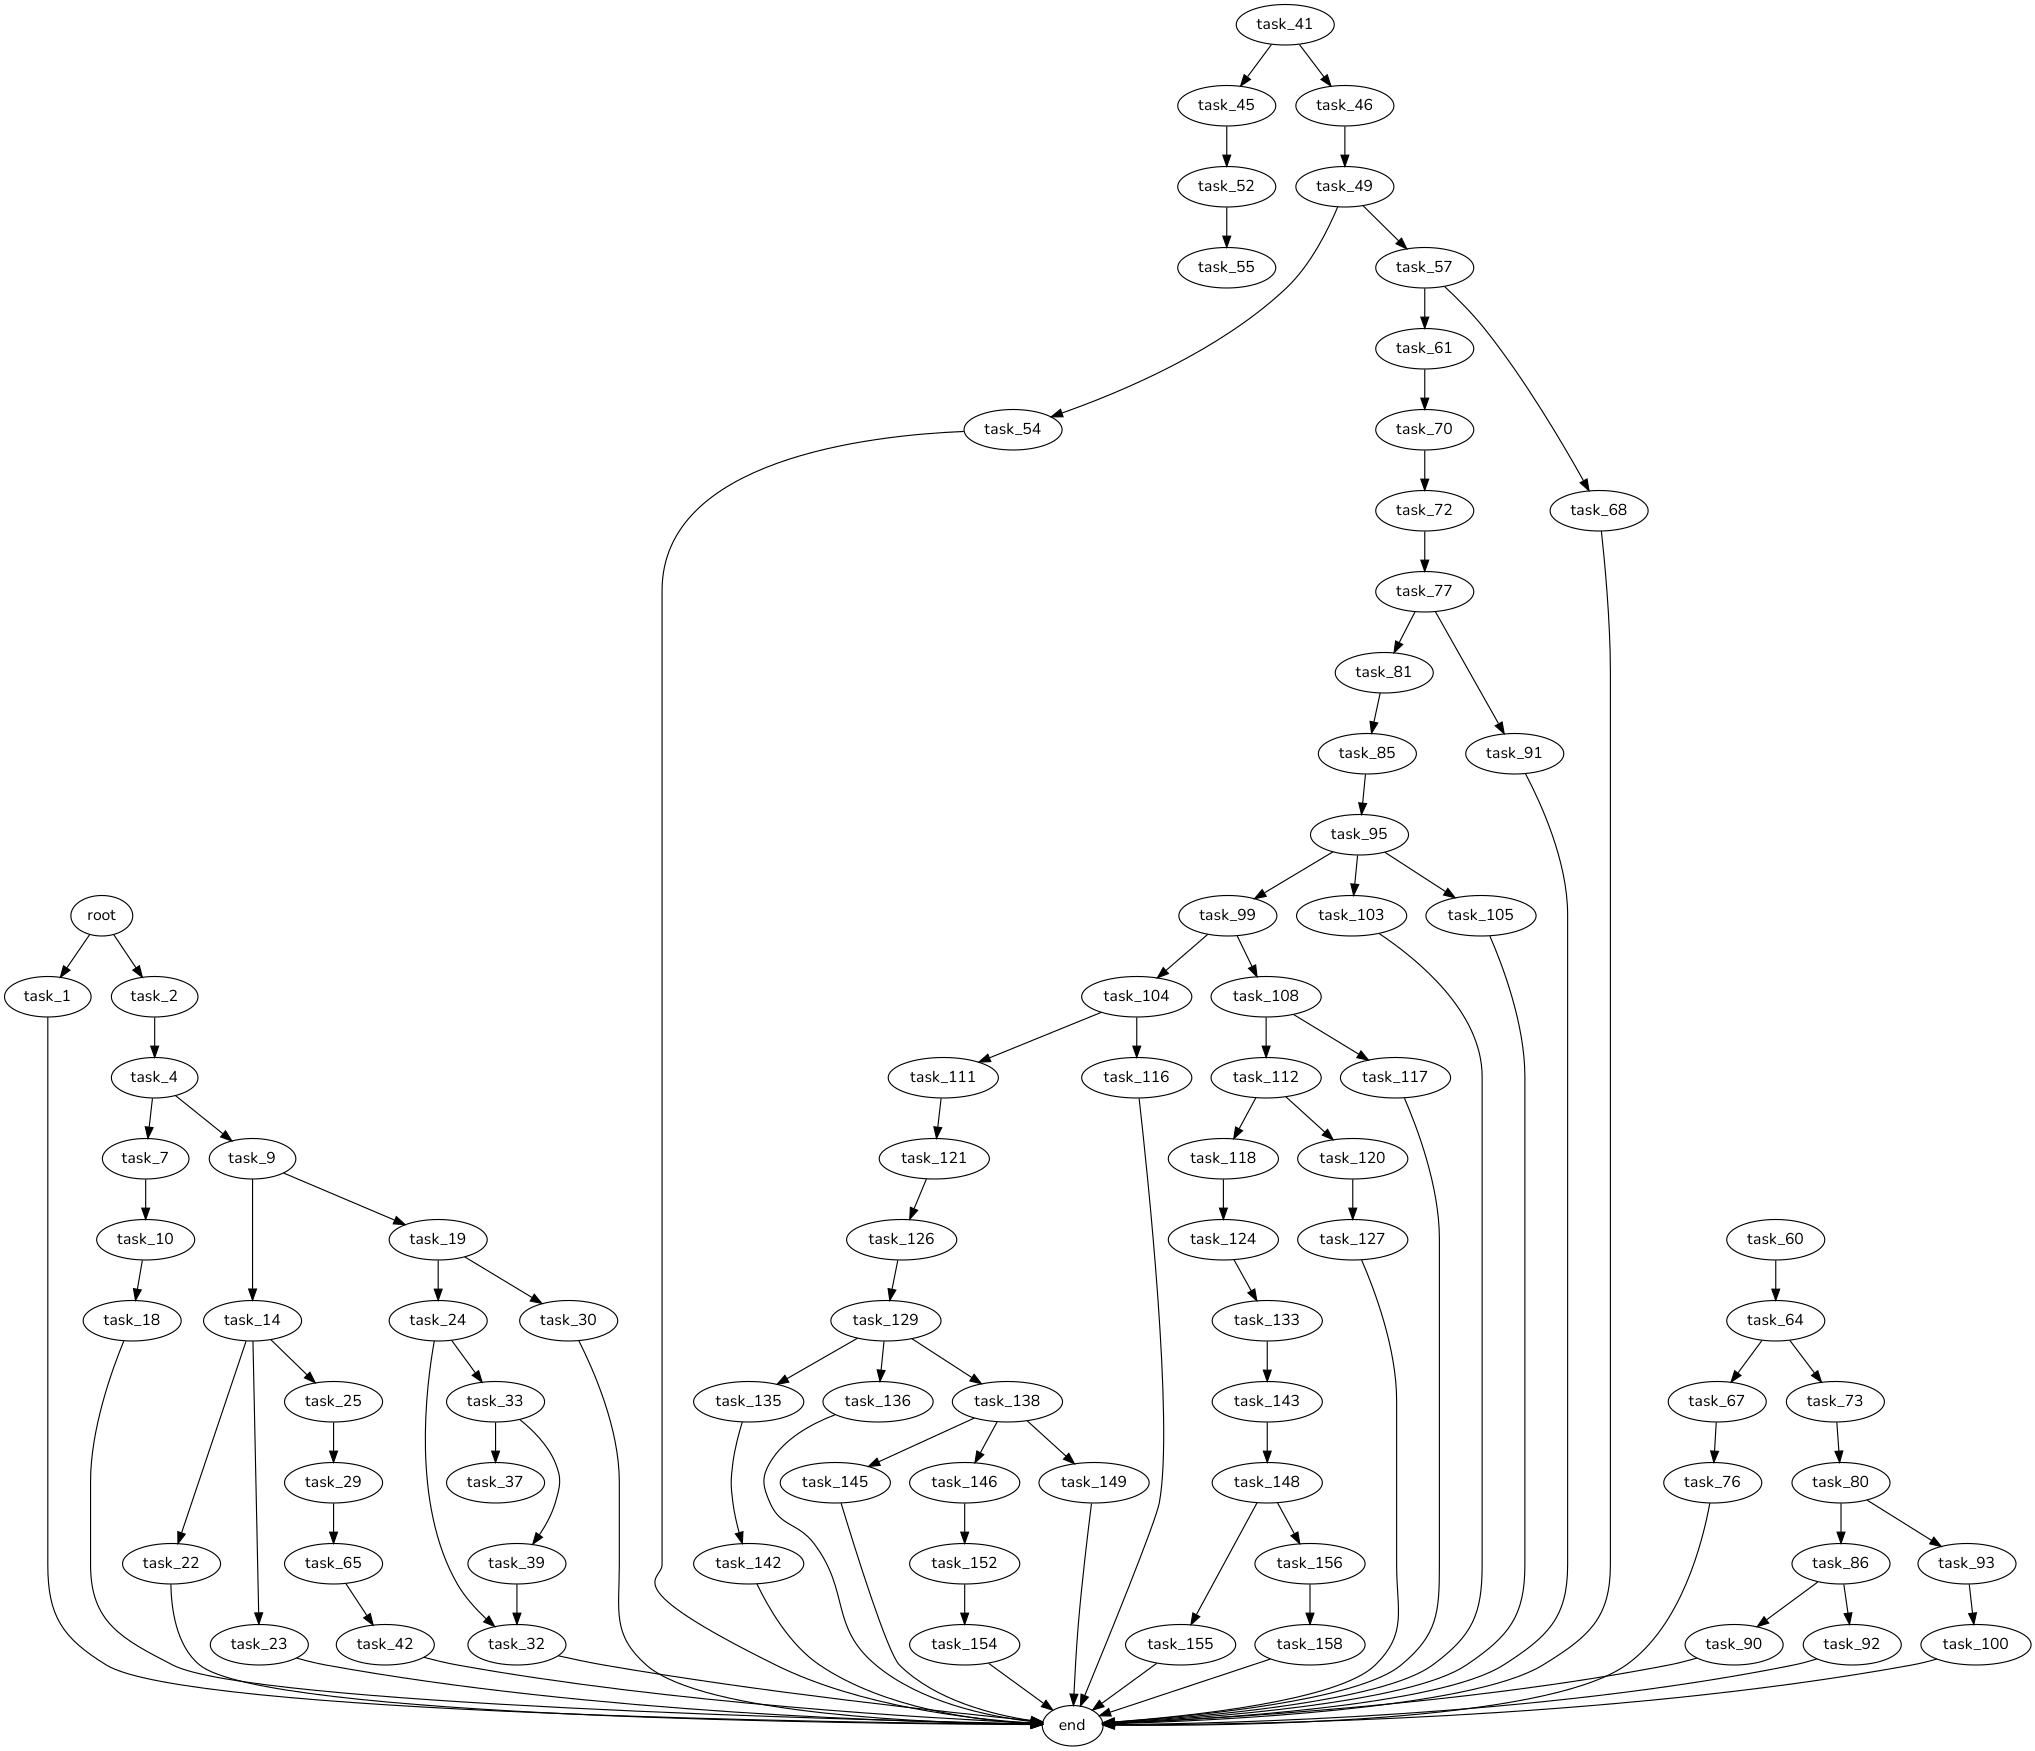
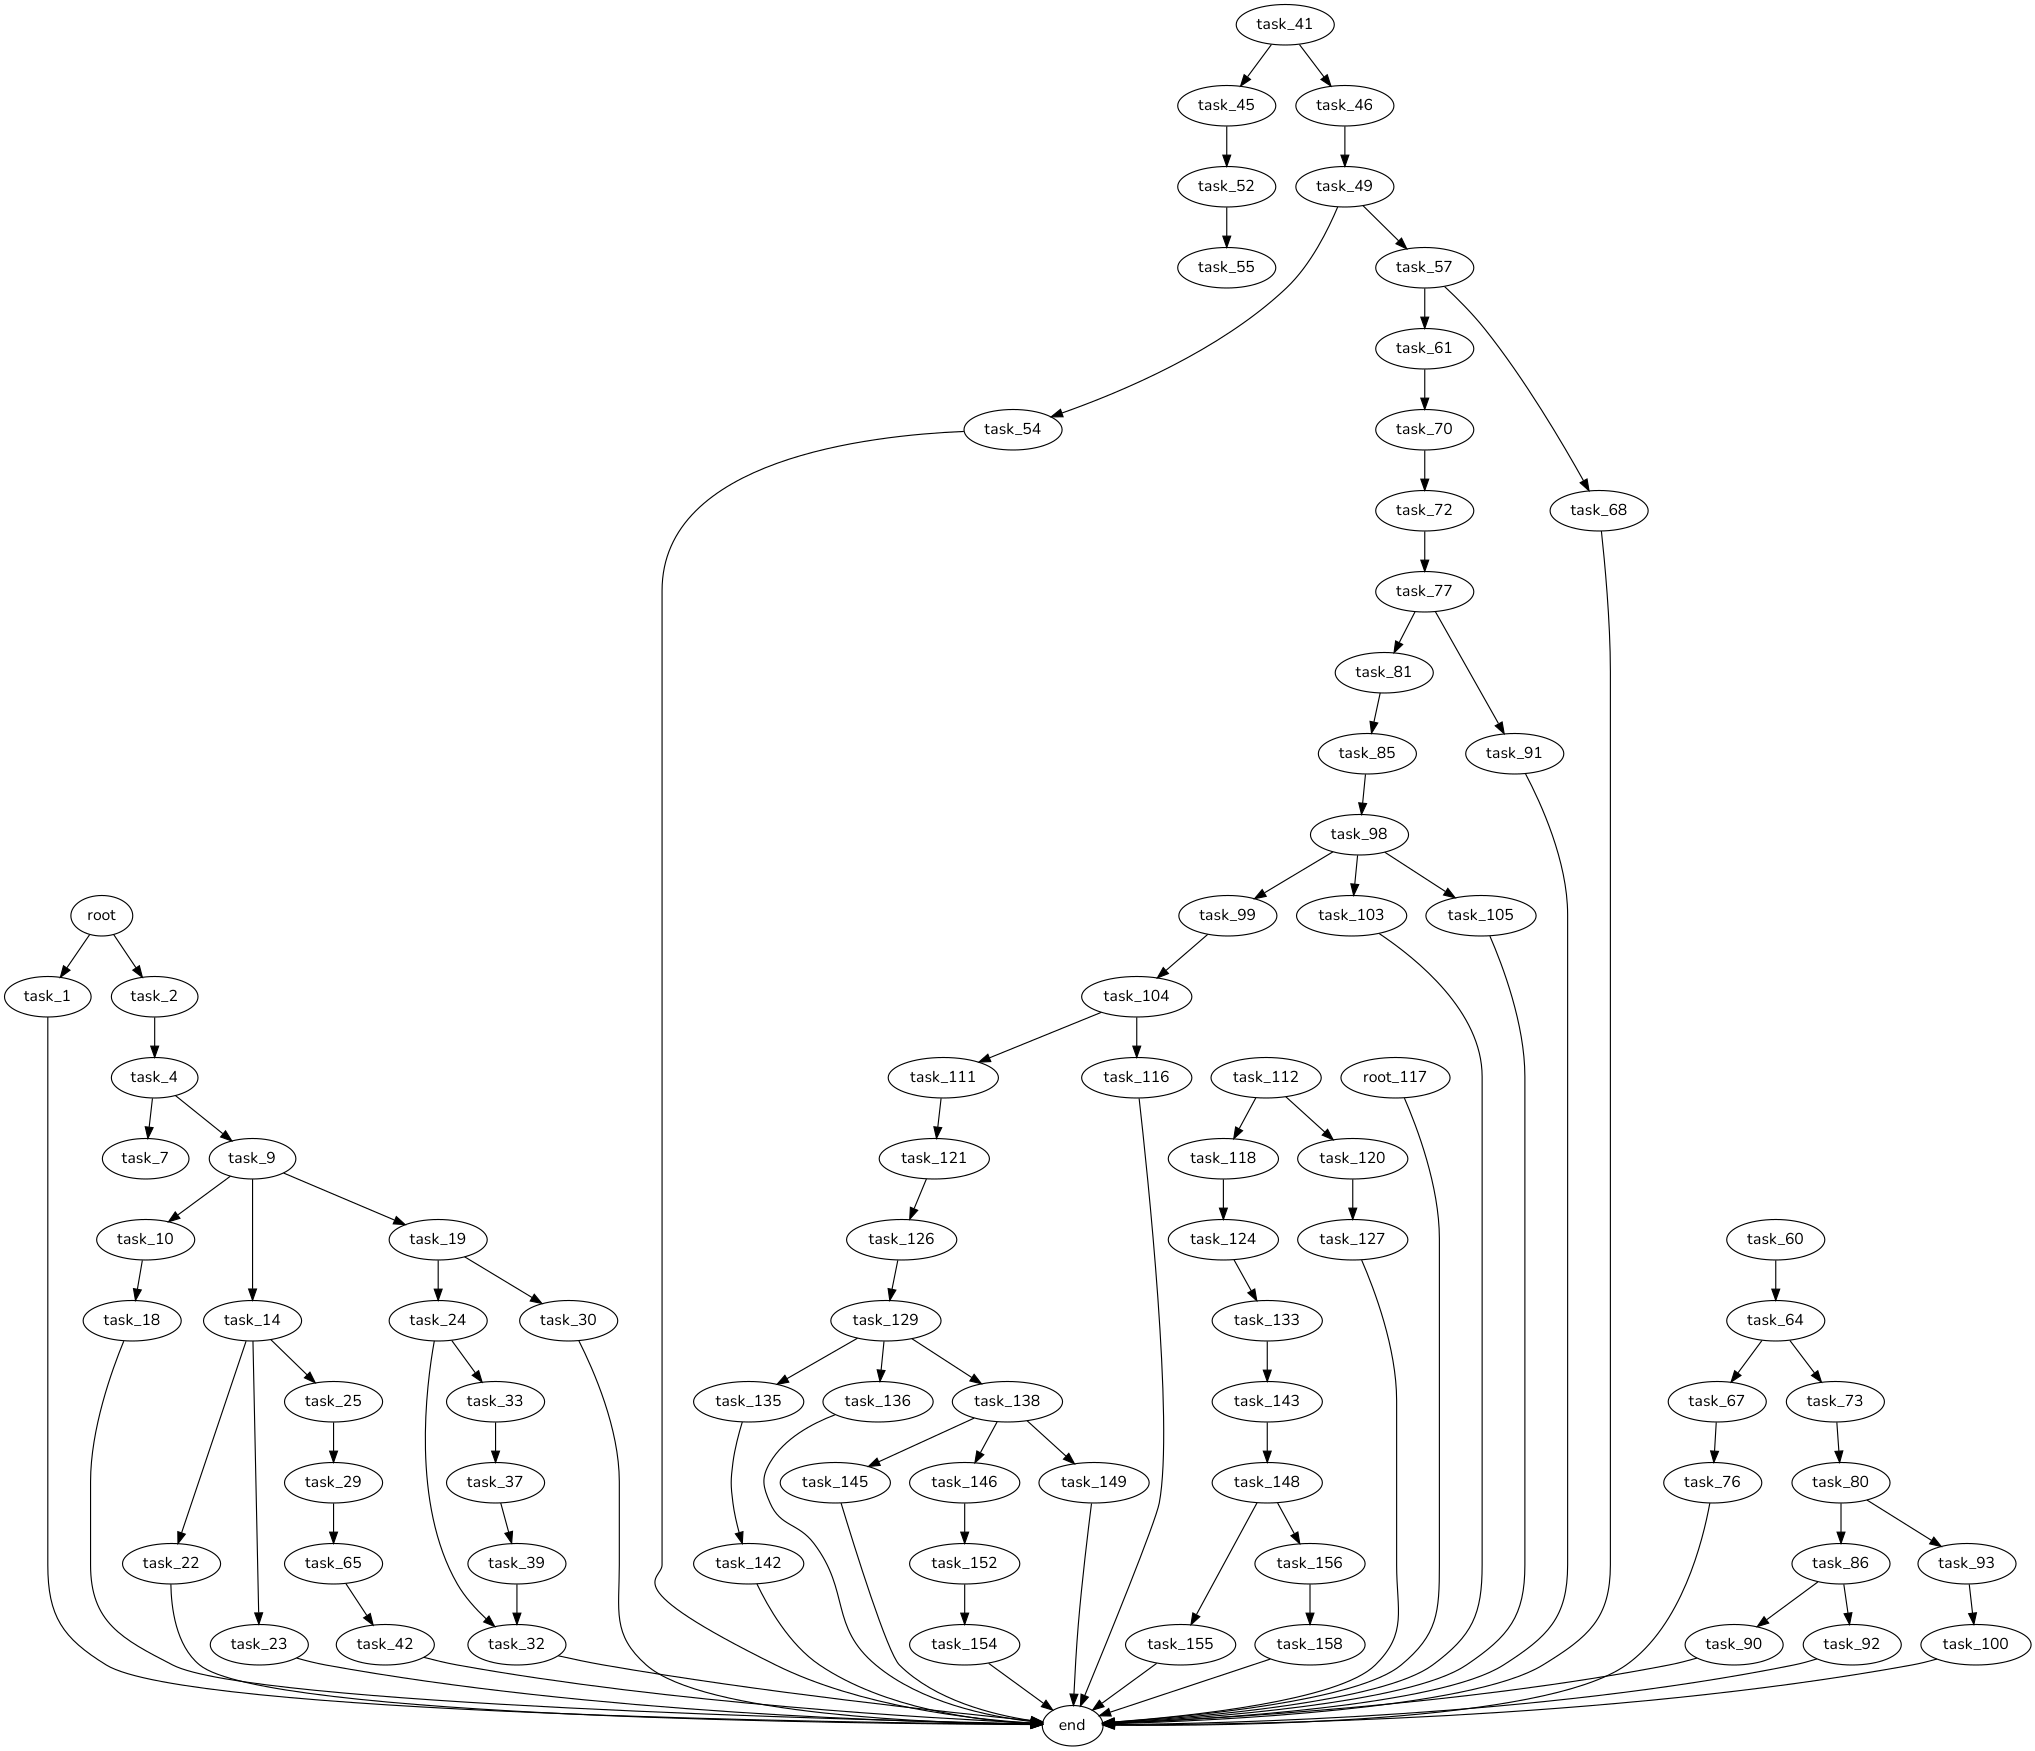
node "task_95": label "task_95" -> "task_98"
node "task_108": removed
node "task_117": label "task_117" -> "root_117"
edge "task_7" -> "task_10": now "task_9" -> "task_10"
edge "task_33" -> "task_39": now "task_37" -> "task_39"
